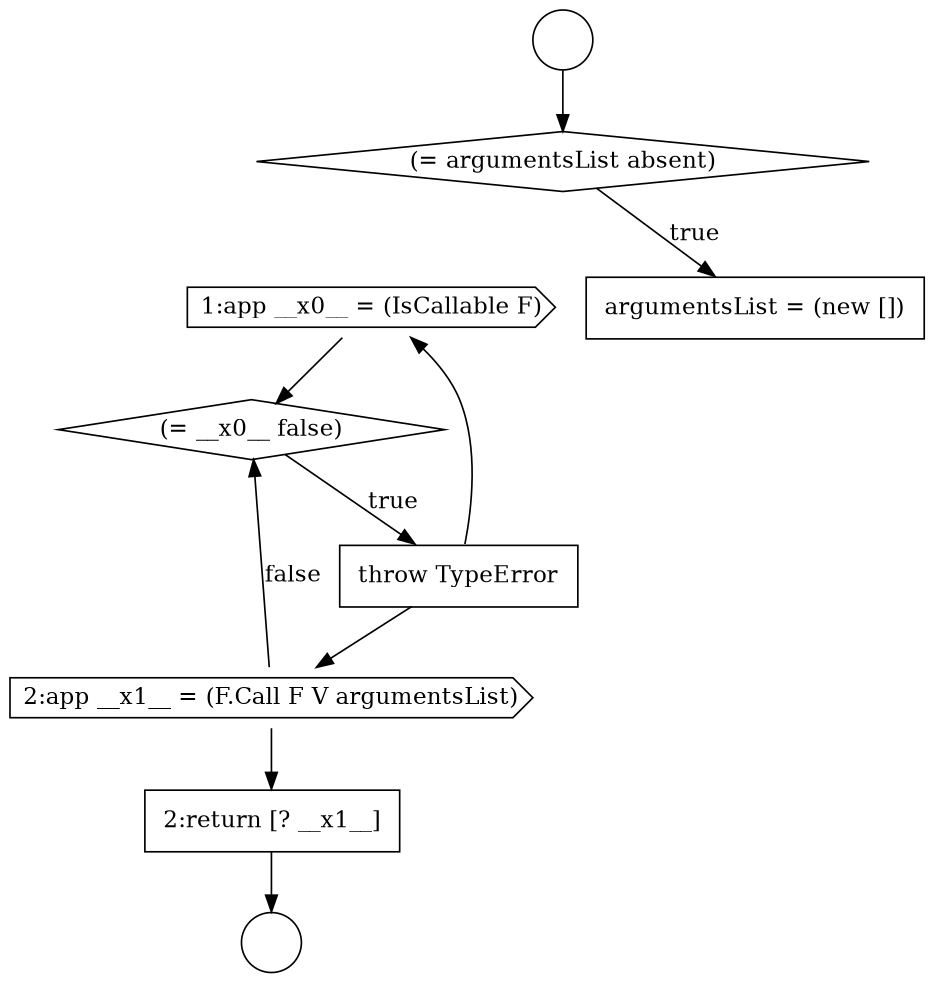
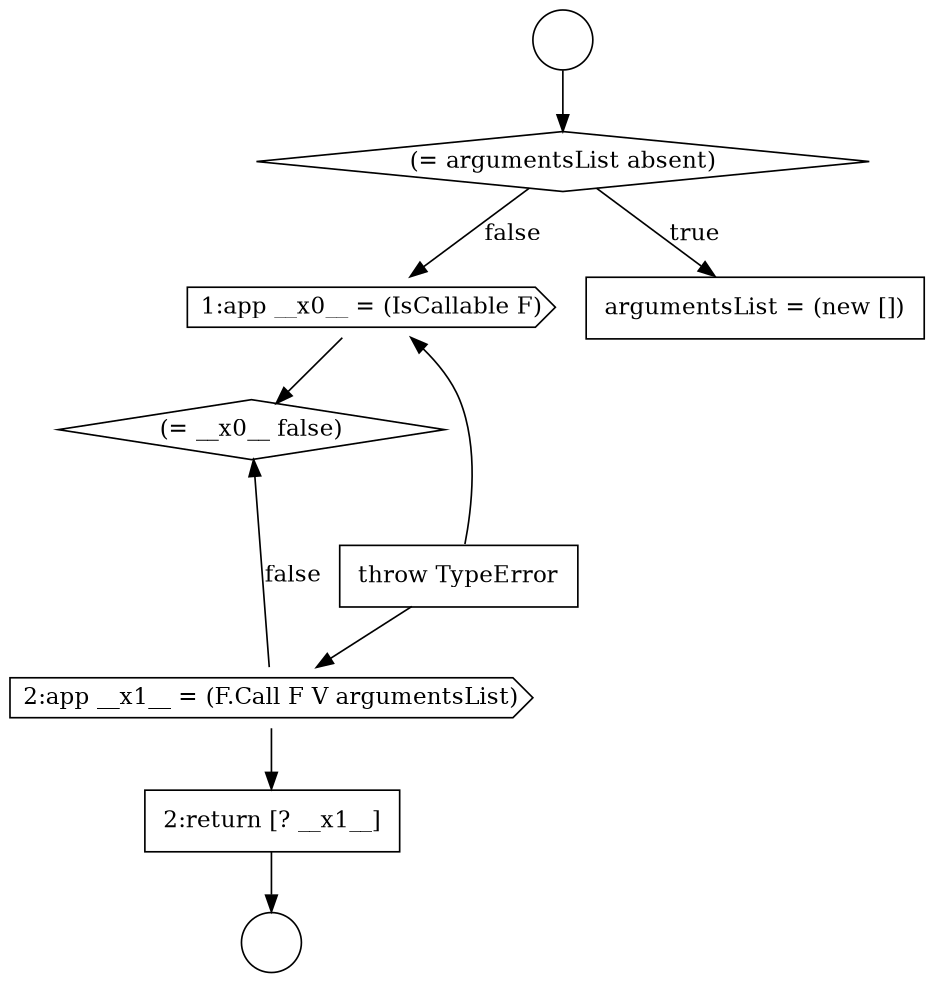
edge "(= argumentsList absent)" -> "1:app __x0__ = (IsCallable F)": added, label "false"
edge "(= __x0__ false)" -> "throw TypeError": removed, label "true"
